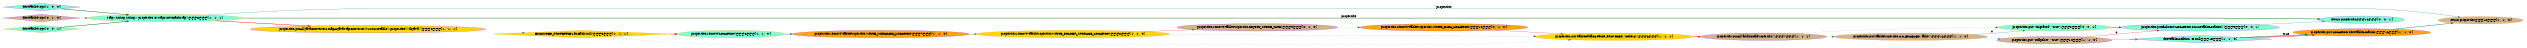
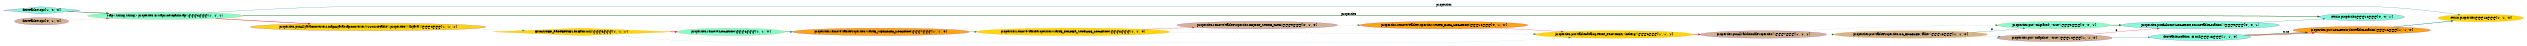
node "destTableProps['0', '1', '0']": shape diamond -> ellipse
node "return properties@@@18@@@['1', '1', '0']": fillcolor tan -> gold
node "destTableProps['0', '0', '1']": removed
node "destTableLocation != null@@@15@@@['1', '1', '0']": shape diamond -> ellipse
